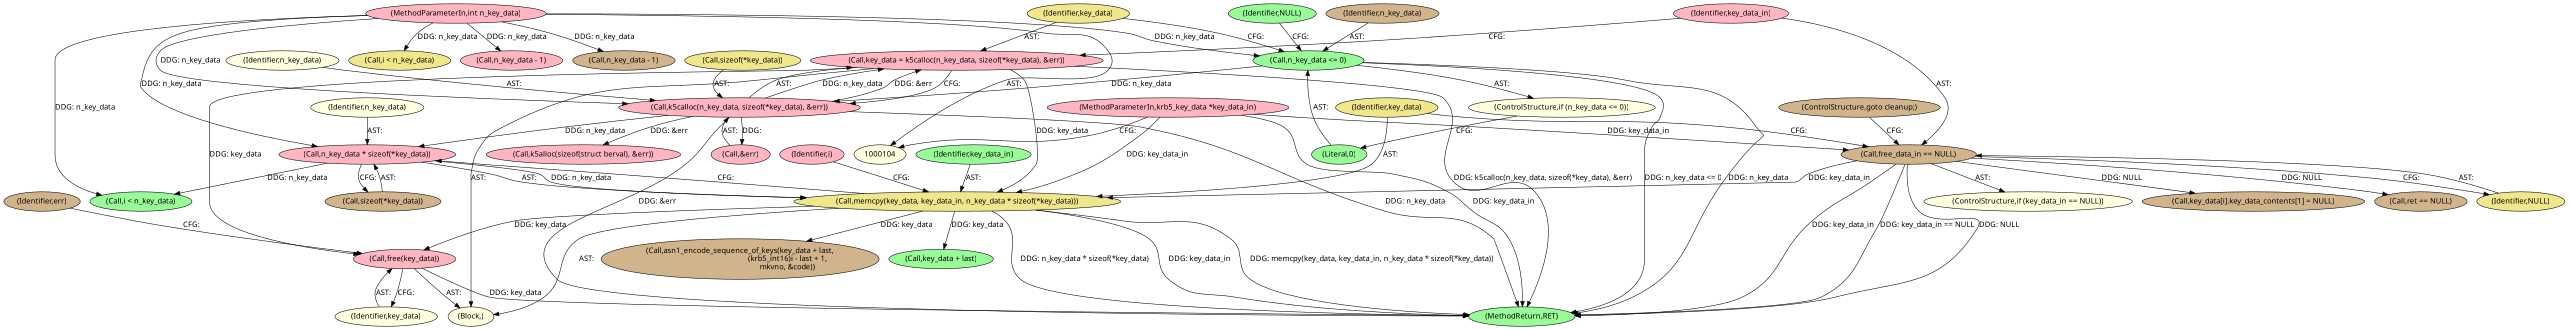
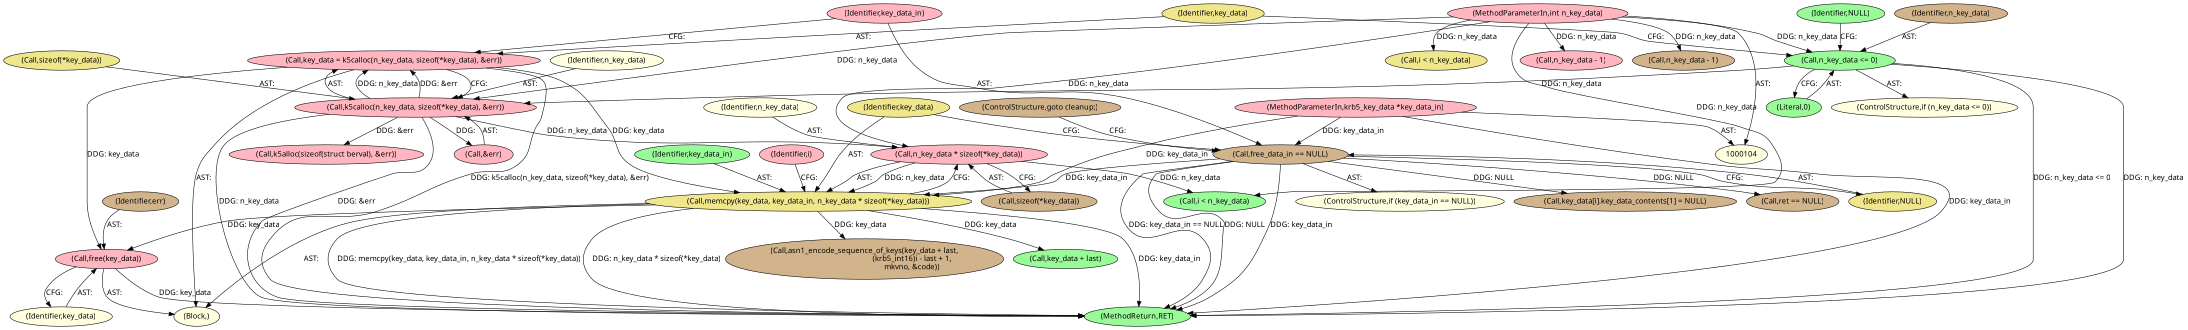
edge "(MethodParameterIn,krb5_key_data *key_data_in)" -> "1000104": label "CFG: " -> "AST: "
edge "(ControlStructure,if (n_key_data <= 0))" -> "(Literal,0)": now "(Call,n_key_data <= 0)" -> "(Literal,0)"
edge "(Identifier,err)" -> "(Call,free(key_data))": label "CFG: " -> "AST: "
